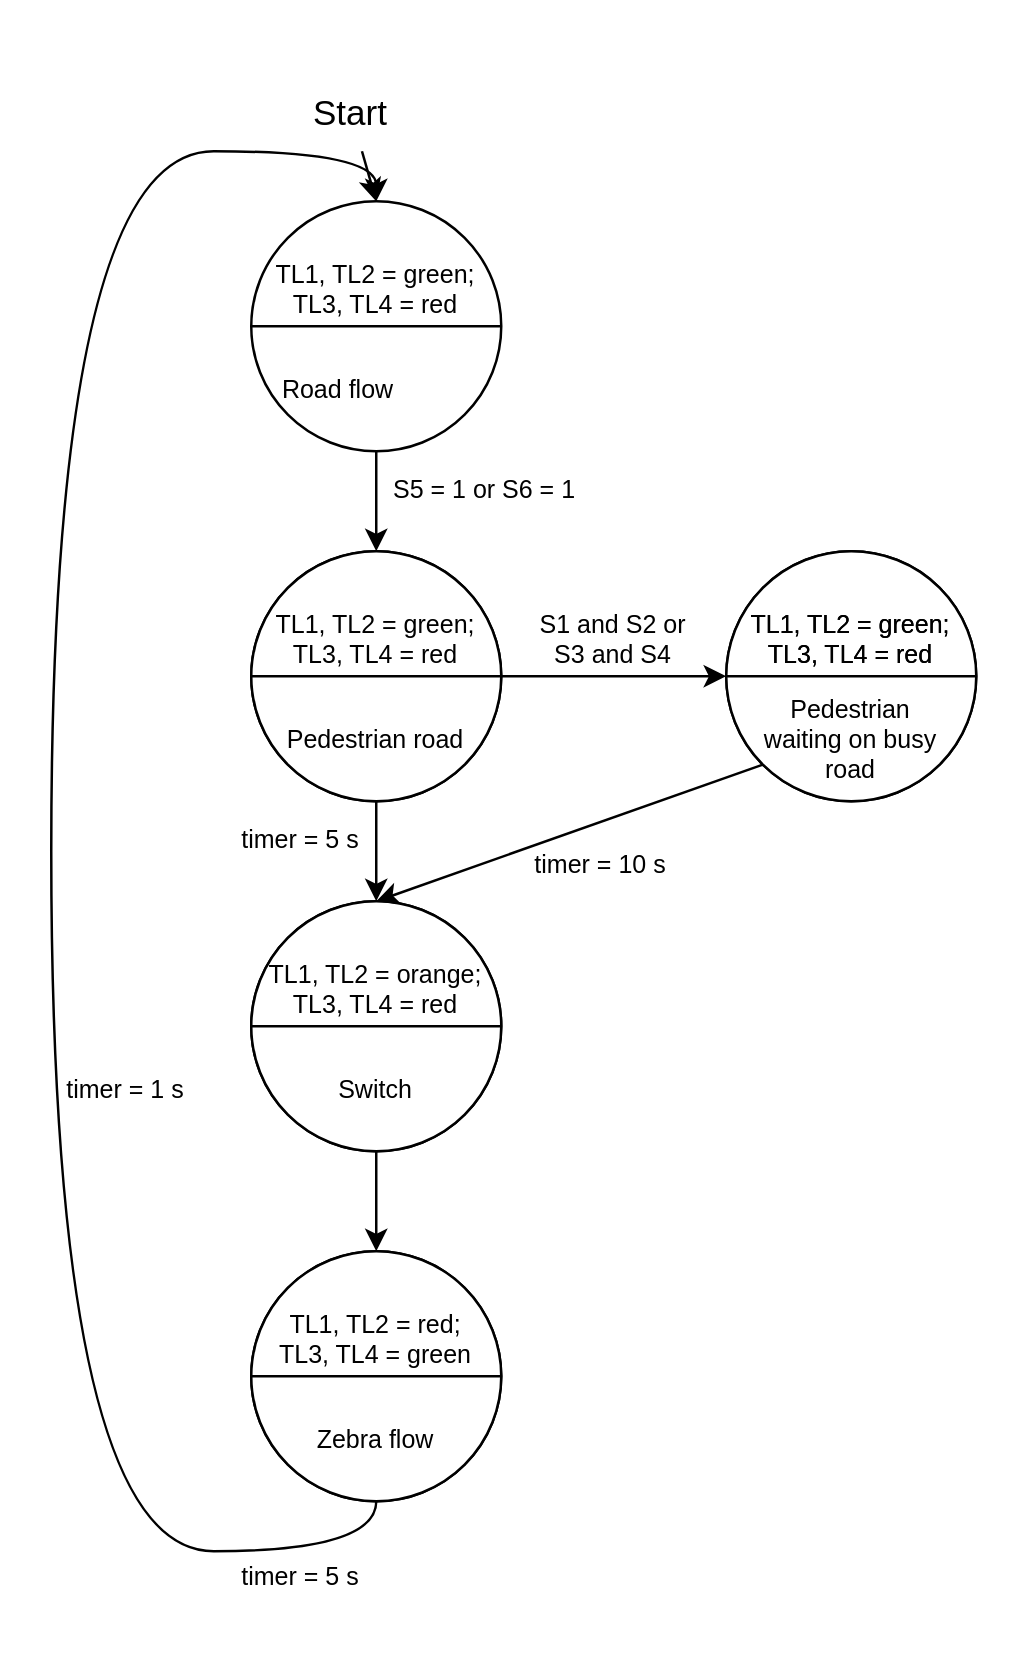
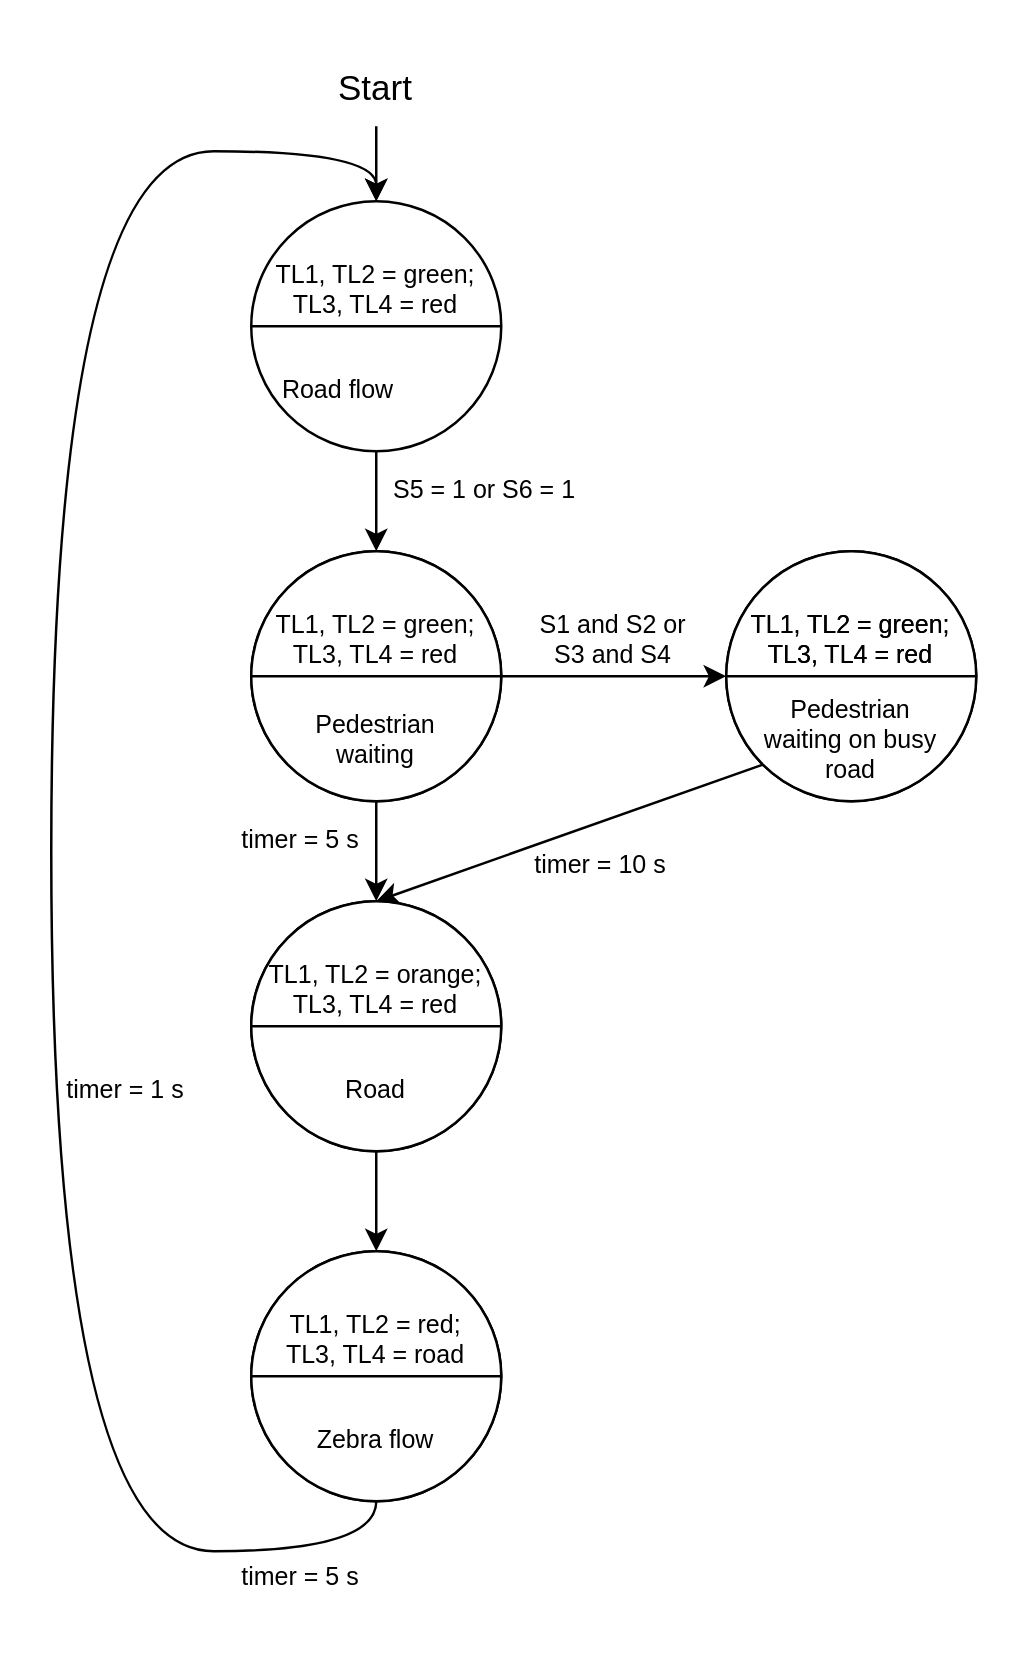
node "Start": moved (351, 114) -> (376, 89)
node "Pedestrian road": label "Pedestrian road" -> "Pedestrian waiting"
node "Switch": label "Switch" -> "Road"
node "TL1, TL2 = red; TL3, TL4 = green": label "TL1, TL2 = red; TL3, TL4 = green" -> "TL1, TL2 = red; TL3, TL4 = road"
